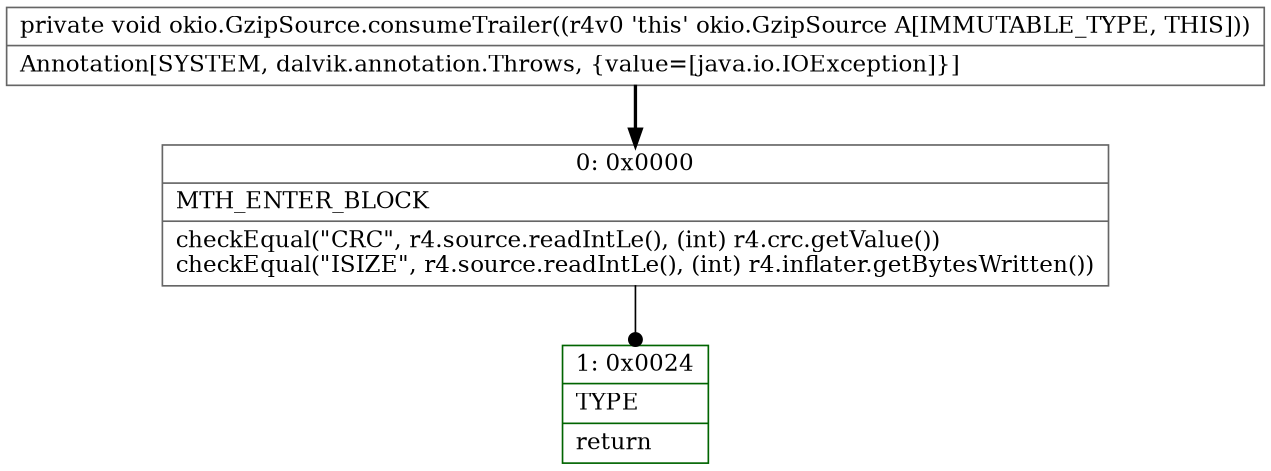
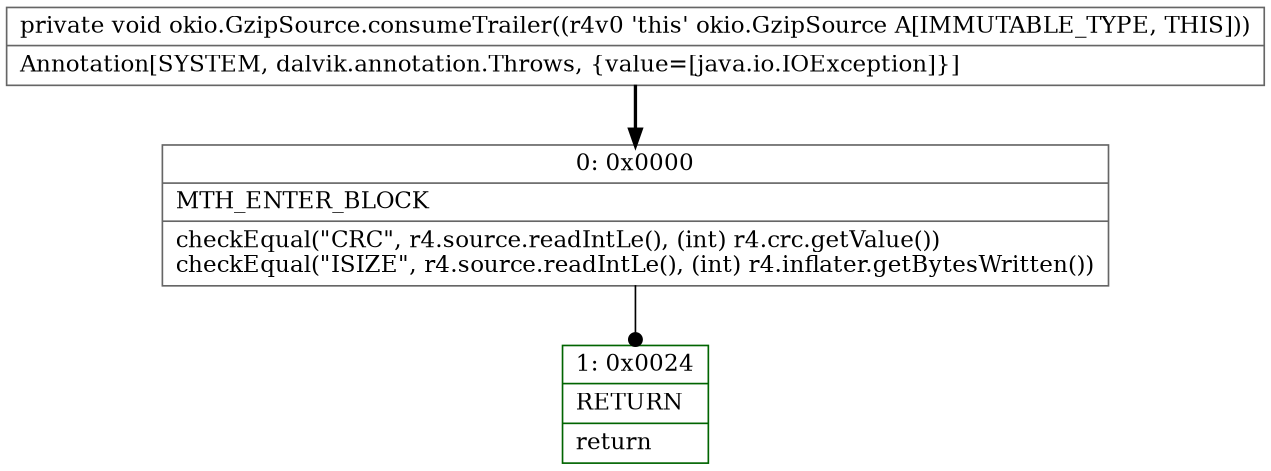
node "1: 0x0024": text "TYPE" -> "RETURN"
